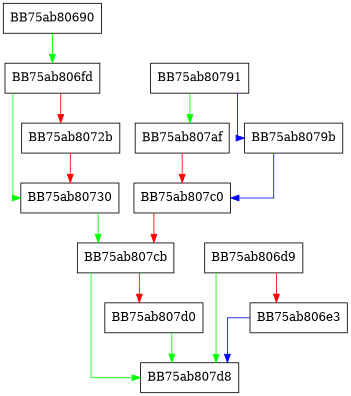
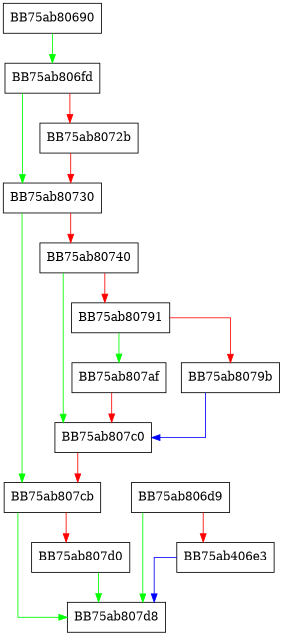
edge "BB75ab80791" -> "BB75ab8079b": color blue -> red
node "BB75ab80740": added
node "BB75ab806e3": label "BB75ab806e3" -> "BB75ab406e3"
